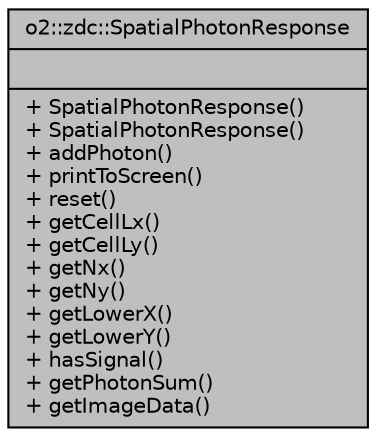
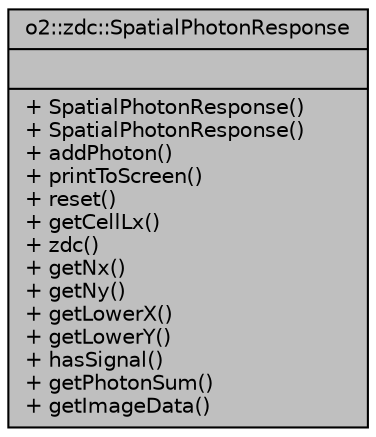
node "o2::zdc::SpatialPhotonResponse": text "+ getCellLy()" -> "+ zdc()"
